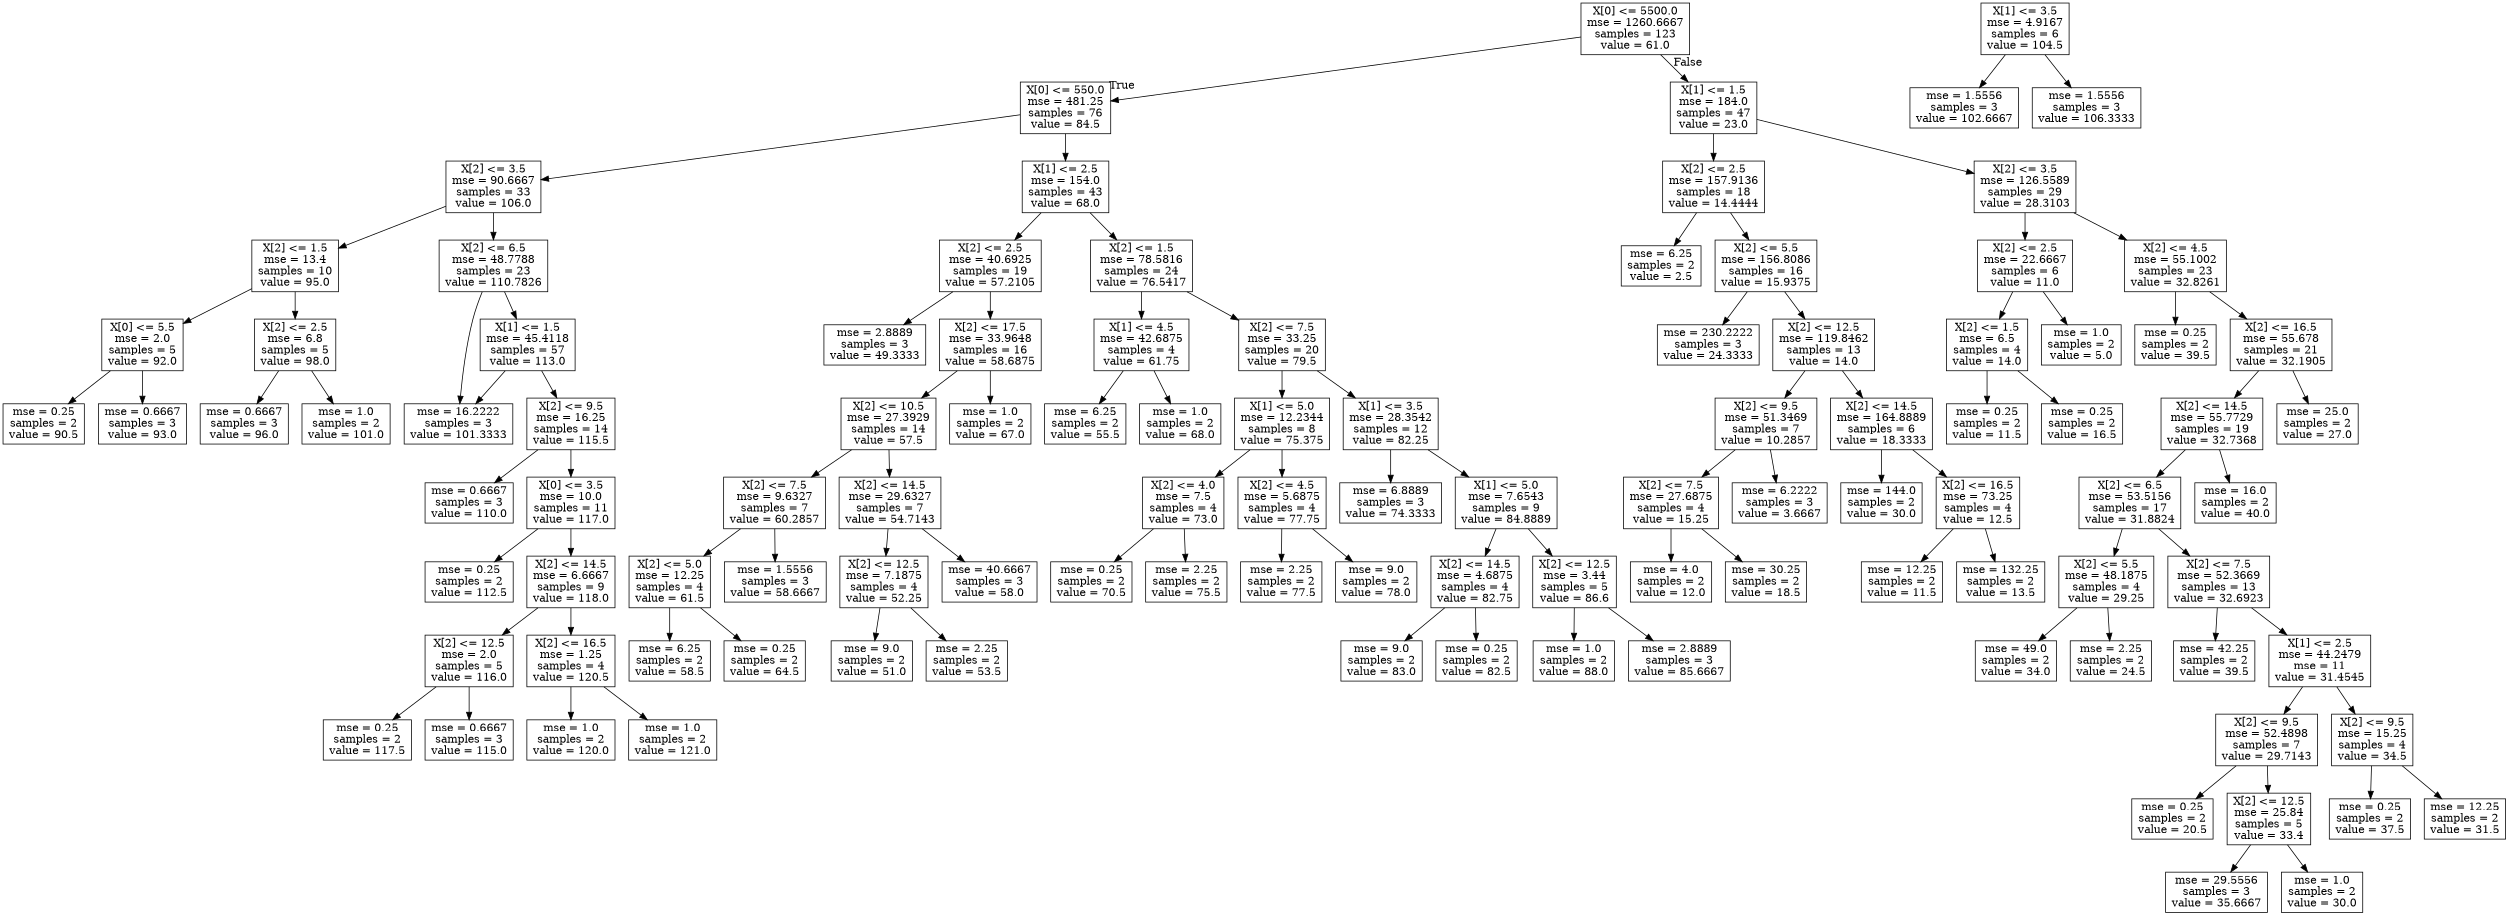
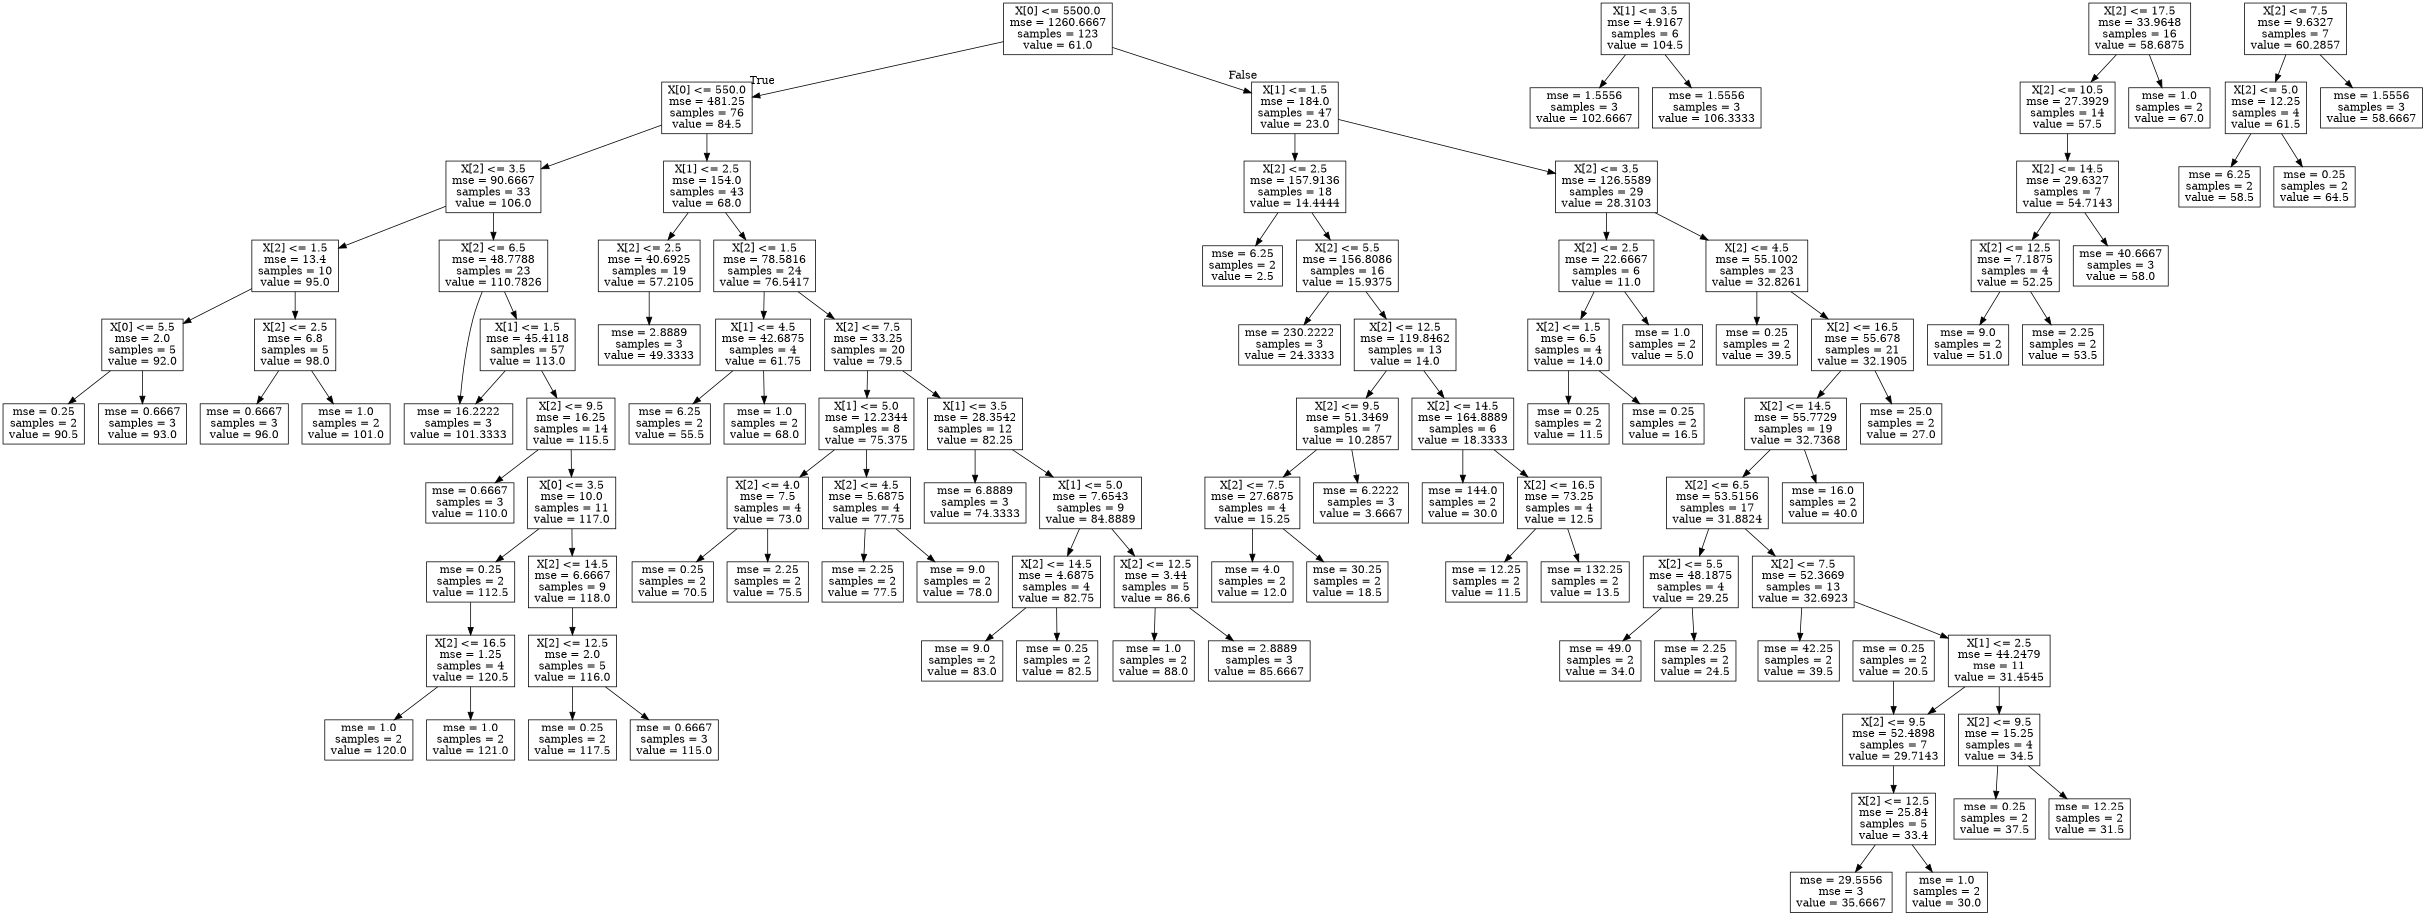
edge "X[2] <= 2.5 mse = 40.6925 samples = 19 value = 57.2105" -> "X[2] <= 17.5 mse = 33.9648 samples = 16 value = 58.6875": removed
edge "X[2] <= 10.5 mse = 27.3929 samples = 14 value = 57.5" -> "X[2] <= 7.5 mse = 9.6327 samples = 7 value = 60.2857": removed
edge "X[2] <= 14.5 mse = 6.6667 samples = 9 value = 118.0" -> "X[2] <= 16.5 mse = 1.25 samples = 4 value = 120.5": now "mse = 0.25 samples = 2 value = 112.5" -> "X[2] <= 16.5 mse = 1.25 samples = 4 value = 120.5"
edge "X[2] <= 9.5 mse = 52.4898 samples = 7 value = 29.7143" -> "mse = 0.25 samples = 2 value = 20.5": reversed
node "mse = 29.5556 samples = 3 value = 35.6667": label "mse = 29.5556 samples = 3 value = 35.6667" -> "mse = 29.5556 mse = 3 value = 35.6667"
